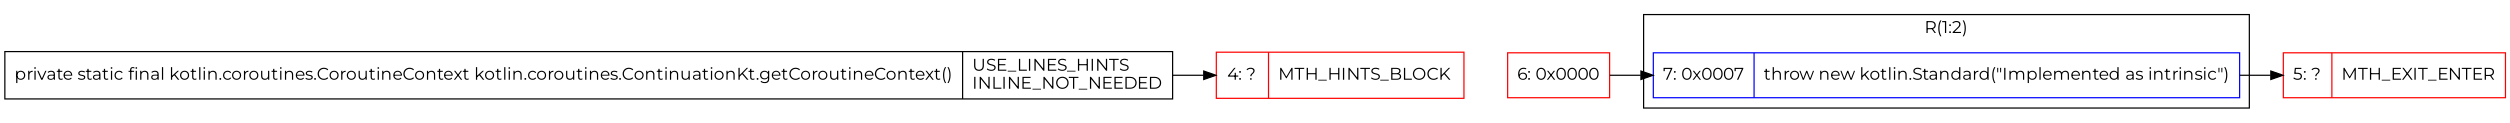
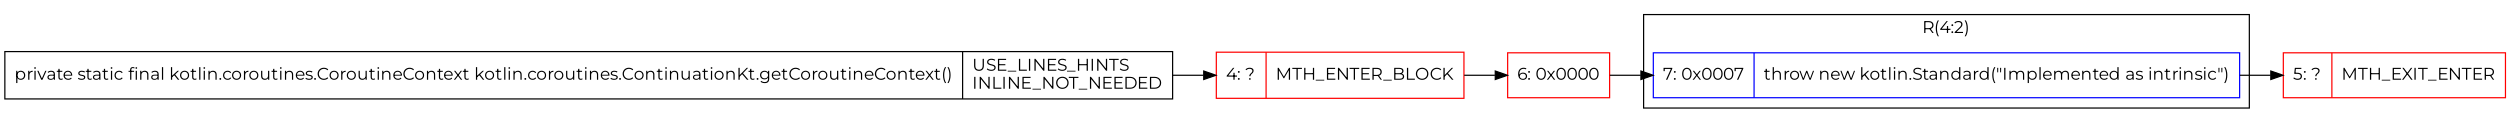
cluster "R(1:2)": label "R(1:2)" -> "R(4:2)"
node "4: ?": text "MTH_HINTS_BLOCK" -> "MTH_ENTER_BLOCK"
edge "4: ?" -> "6: 0x0000": added
